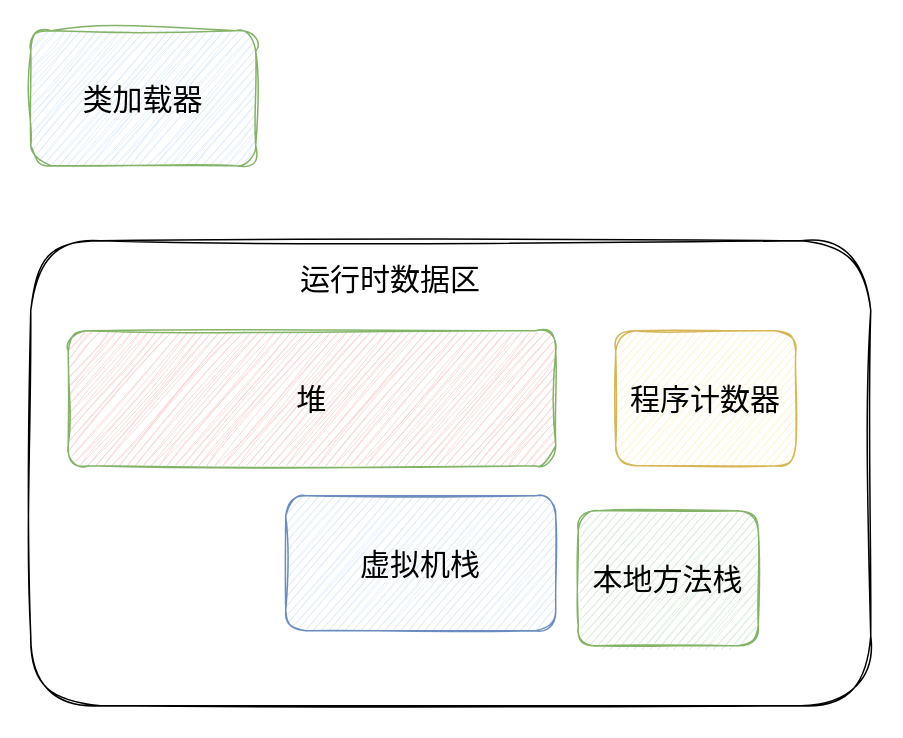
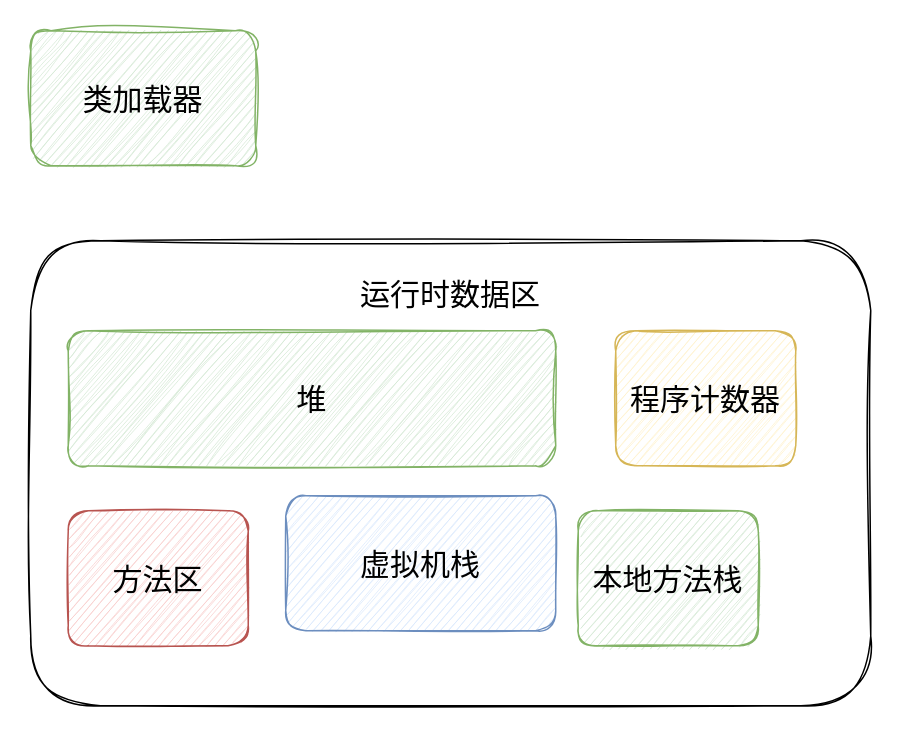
node "类加载器": fillcolor #dae8fc -> #d5e8d4
node "运行时数据区": moved (391, 278) -> (451, 293)
node "堆": fillcolor #f8cecc -> #d5e8d4
node "方法区": added
